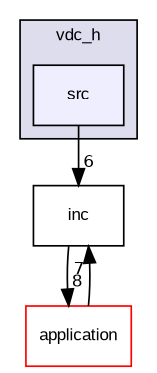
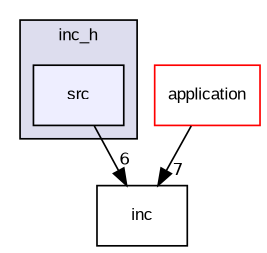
cluster "vdc_h": label "vdc_h" -> "inc_h"
edge "inc" -> "application": removed
